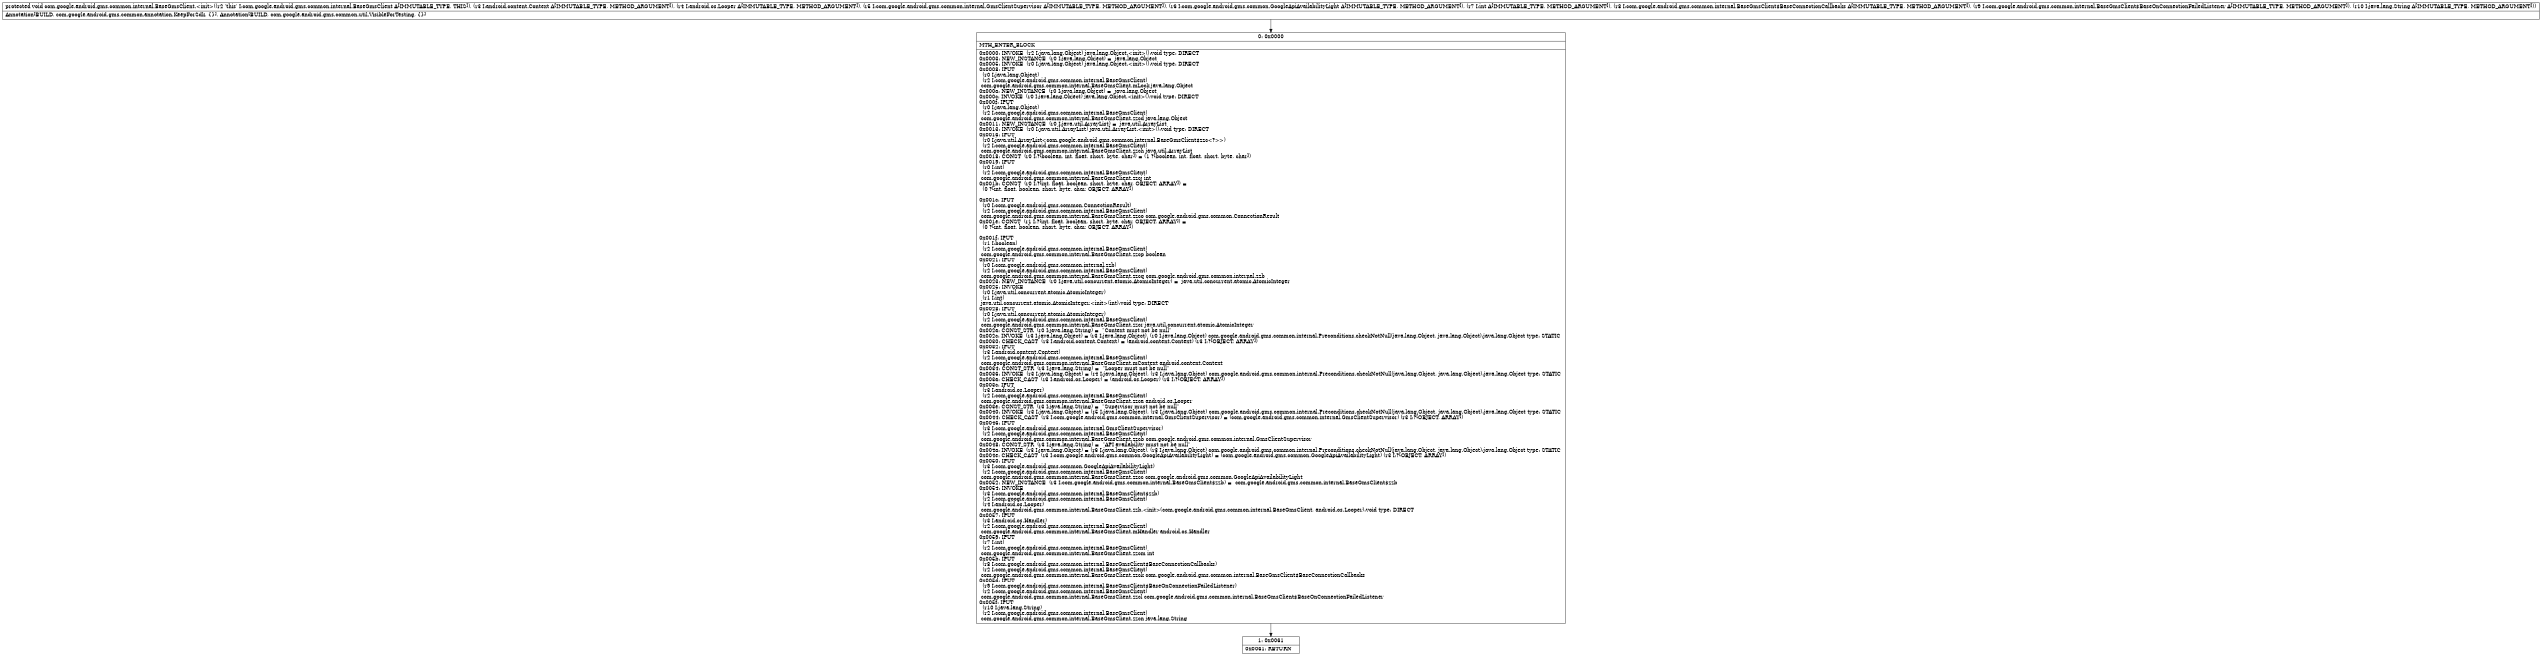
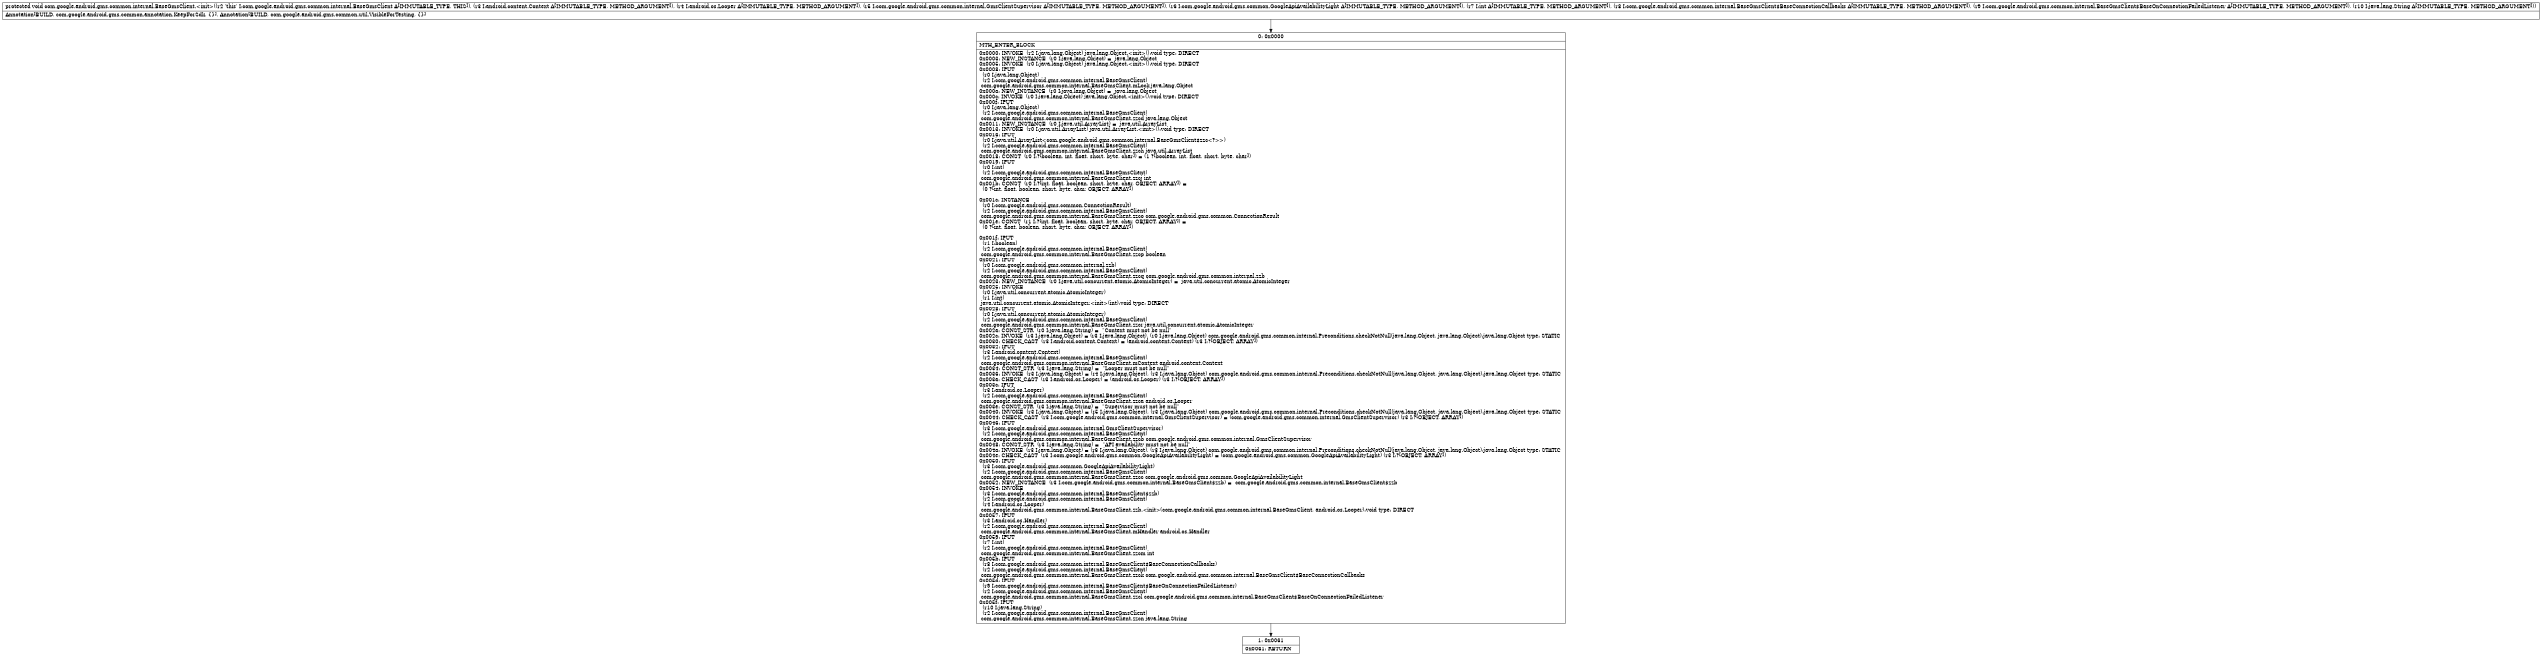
node "0: 0x0000": text "0x001c: IPUT" -> "0x001c: INSTANCE"
